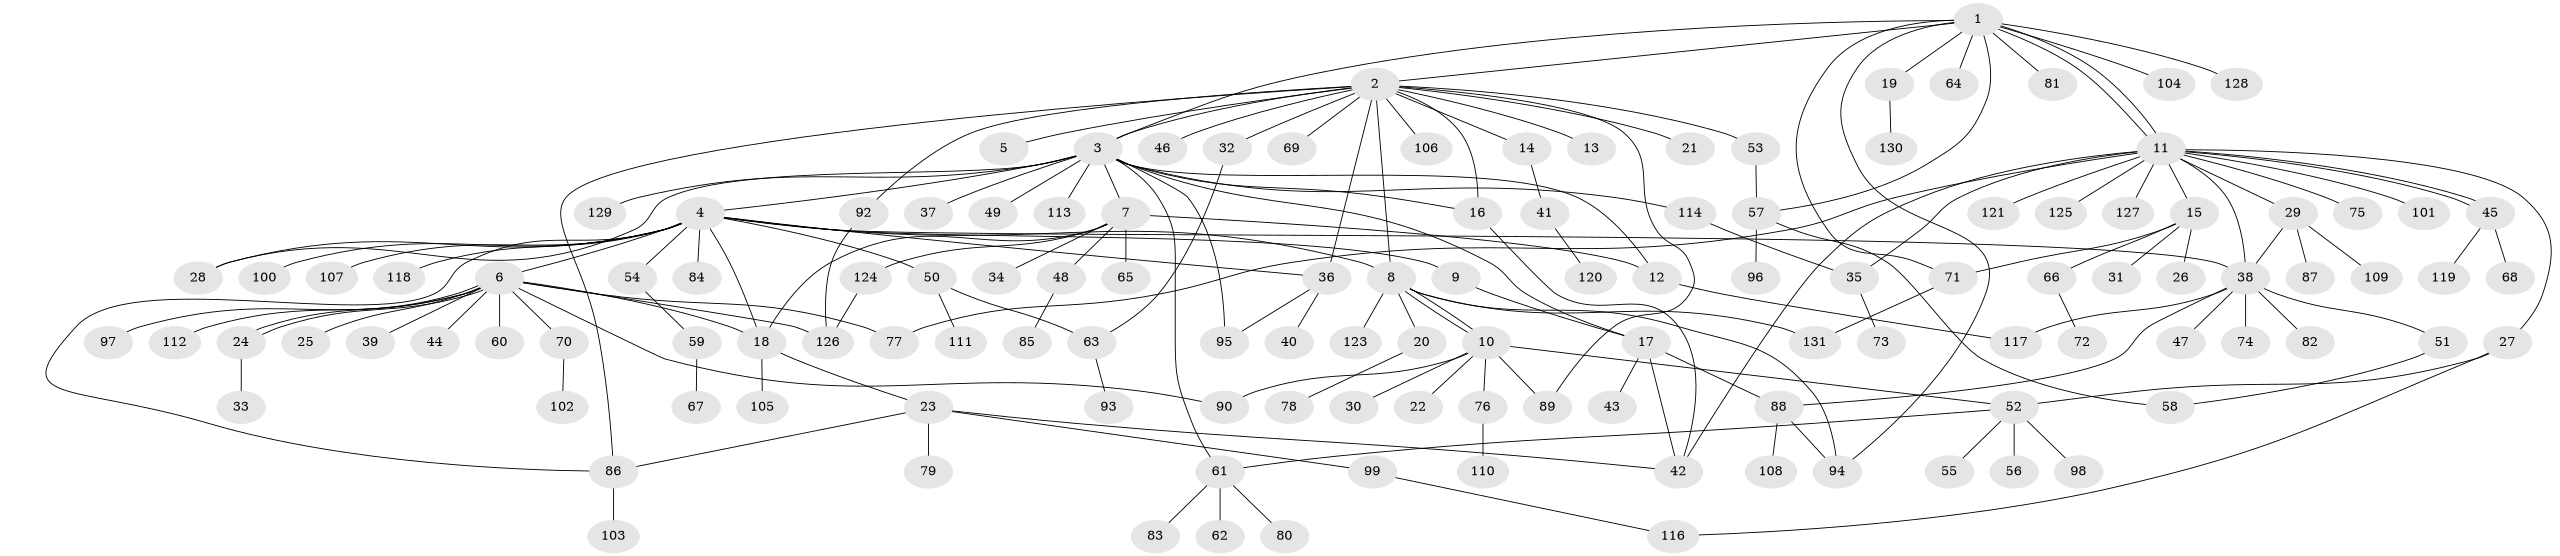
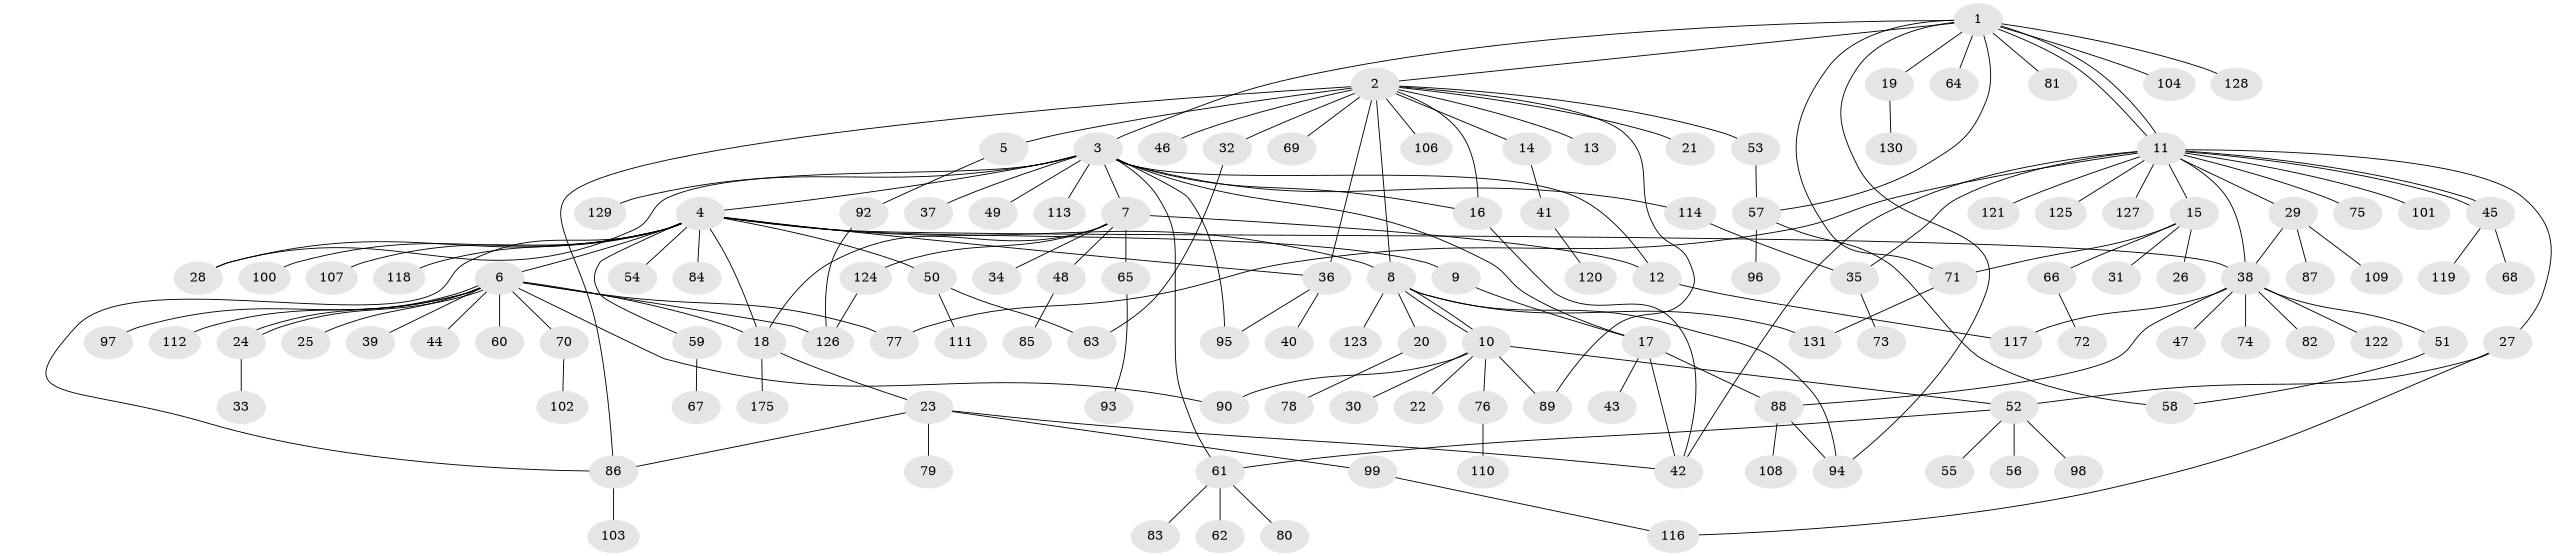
edge "2" -- "92": now "5" -- "92"
edge "2" -- "3": removed
edge "54" -- "59": now "4" -- "59"
node "122": added
edge "63" -- "93": now "65" -- "93"
node "105": label "105" -> "175"
